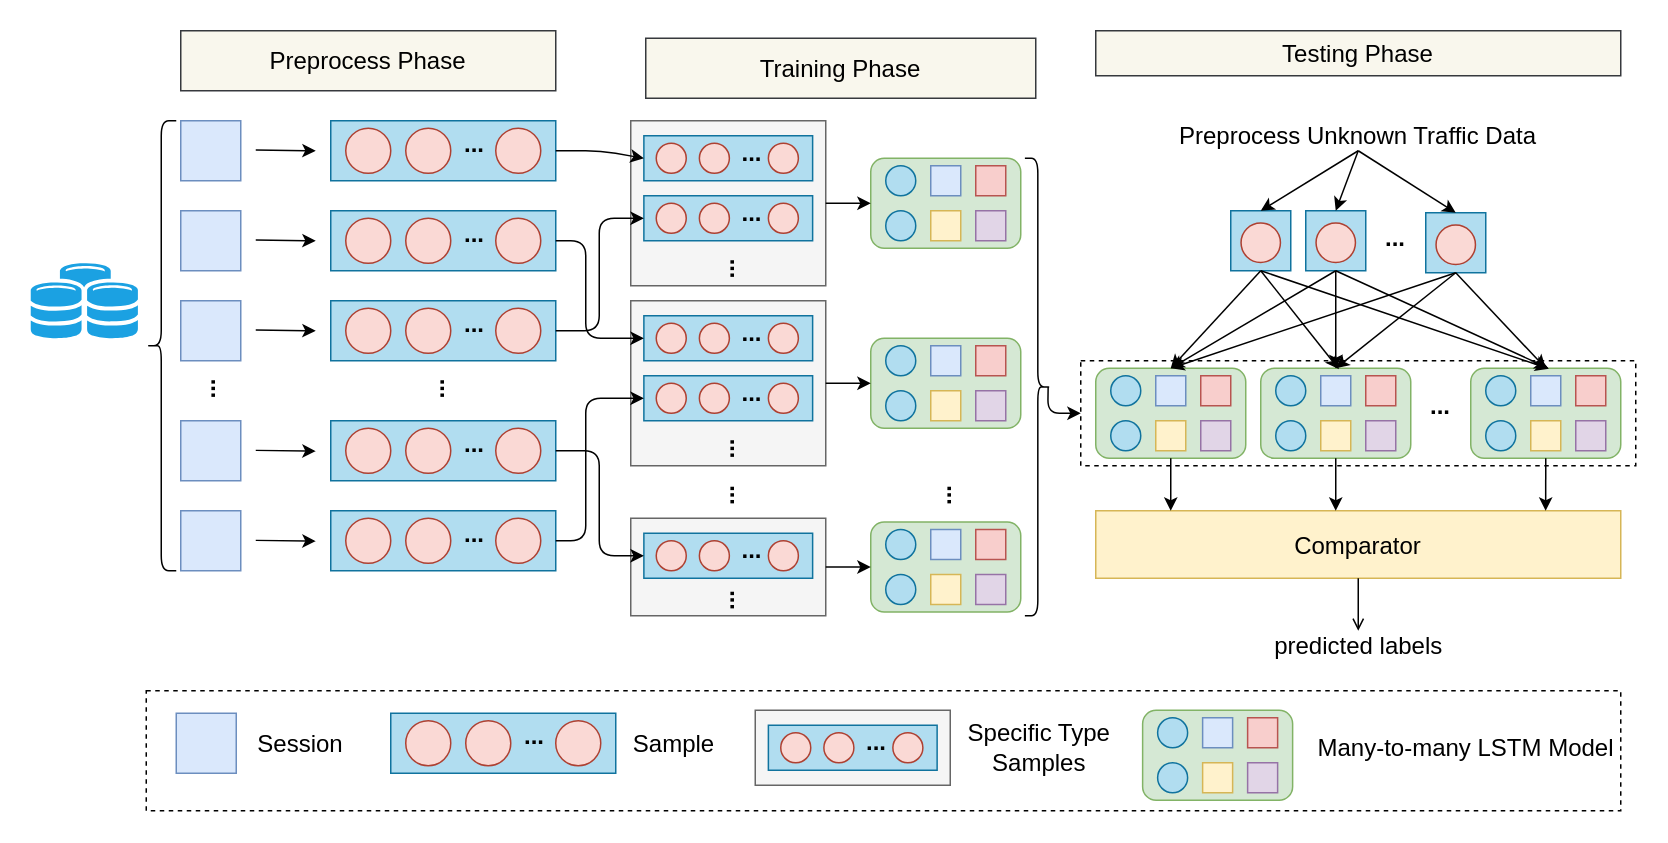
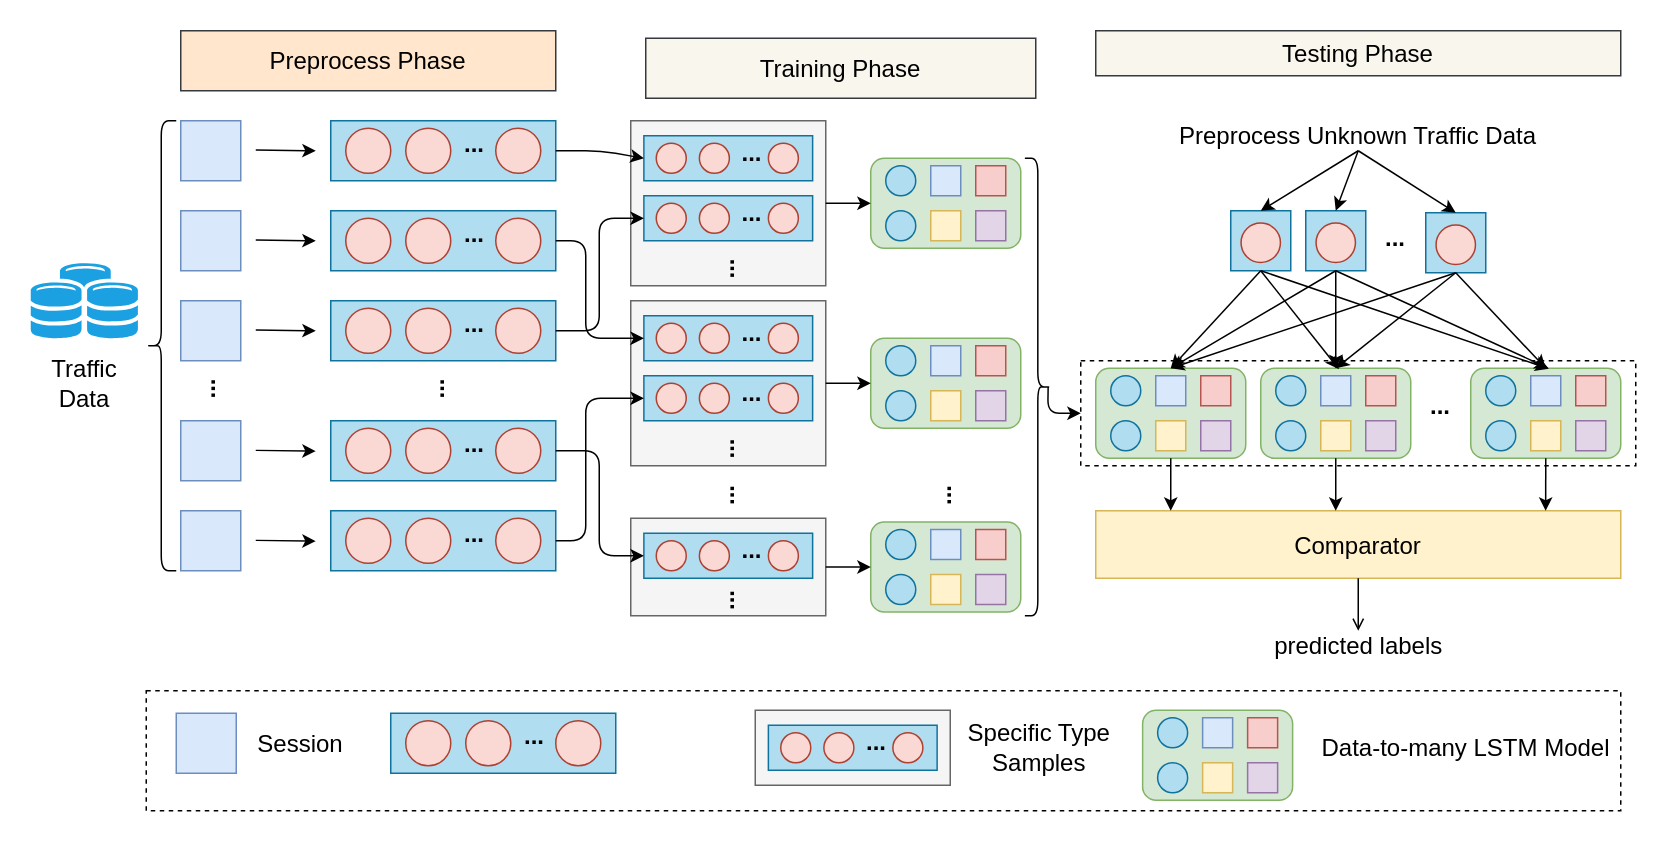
node "Preprocess Phase": fillcolor #f9f7ed -> #ffe6cc
node "Traffic Data": added
node "Sample": removed
node "Many-to-many LSTM Model": label "Many-to-many LSTM Model" -> "Data-to-many LSTM Model"
